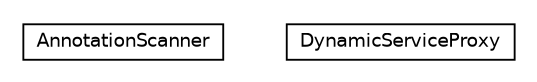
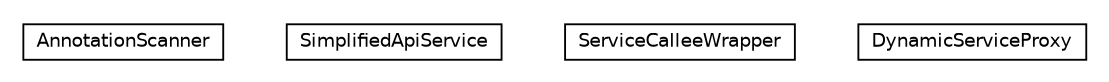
node "SimplifiedApiService": added
node "ServiceCalleeWrapper": added
